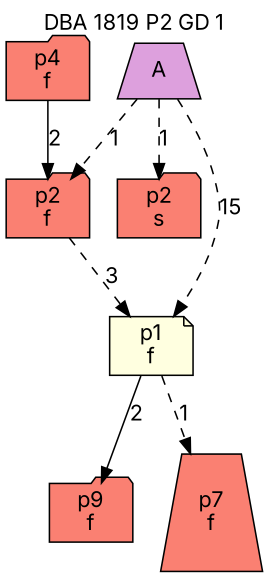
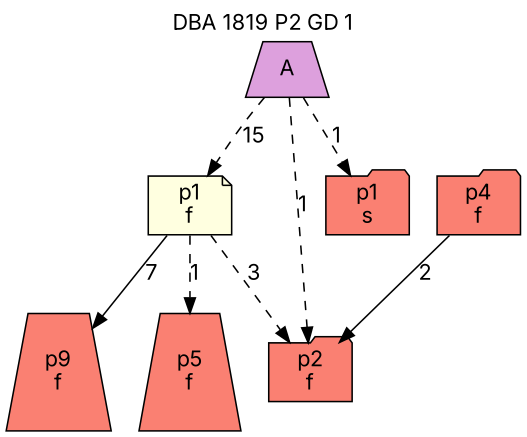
node "p2 s": label "p2 s" -> "p1 s"
edge "p2 f" -> "p1 f": reversed
edge "p1 f" -> "p9 f": label "2" -> "7"
node "p9 f": shape folder -> trapezium
node "p7 f": label "p7 f" -> "p5 f"
